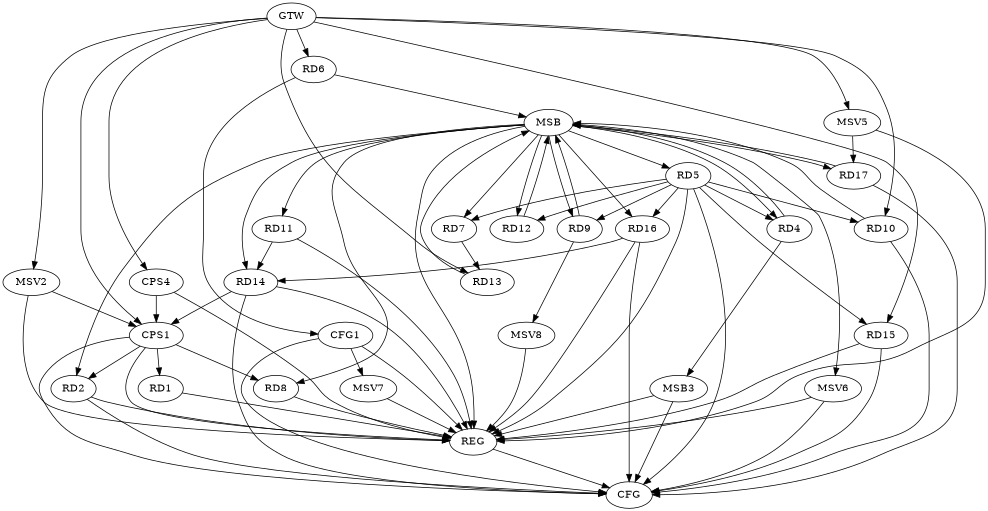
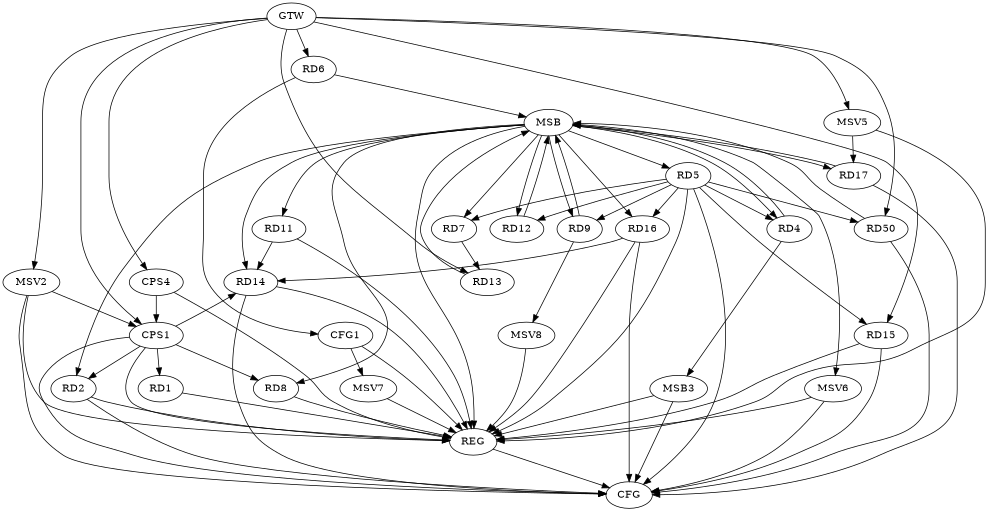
node "RD10": label "RD10" -> "RD50"
edge "RD14" -> "CPS1": reversed
edge "CFG1" -> "CFG": now "MSV2" -> "CFG"
